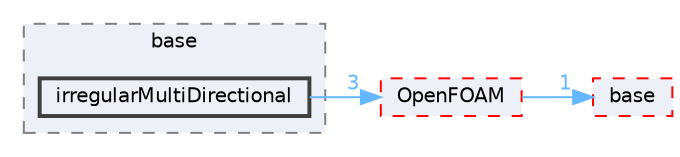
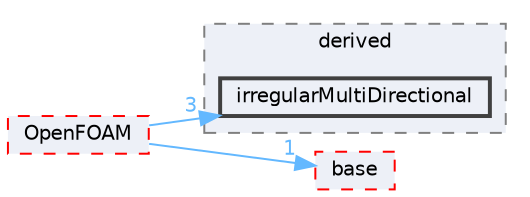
cluster "base": label "base" -> "derived"
edge "irregularMultiDirectional" -> "OpenFOAM": reversed
